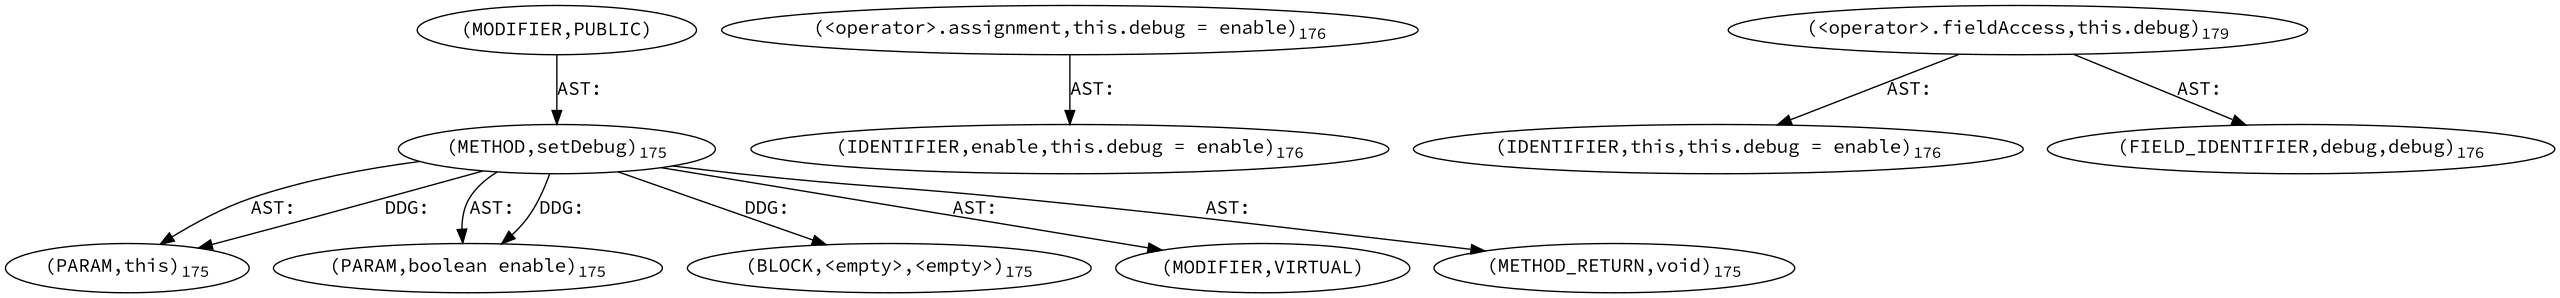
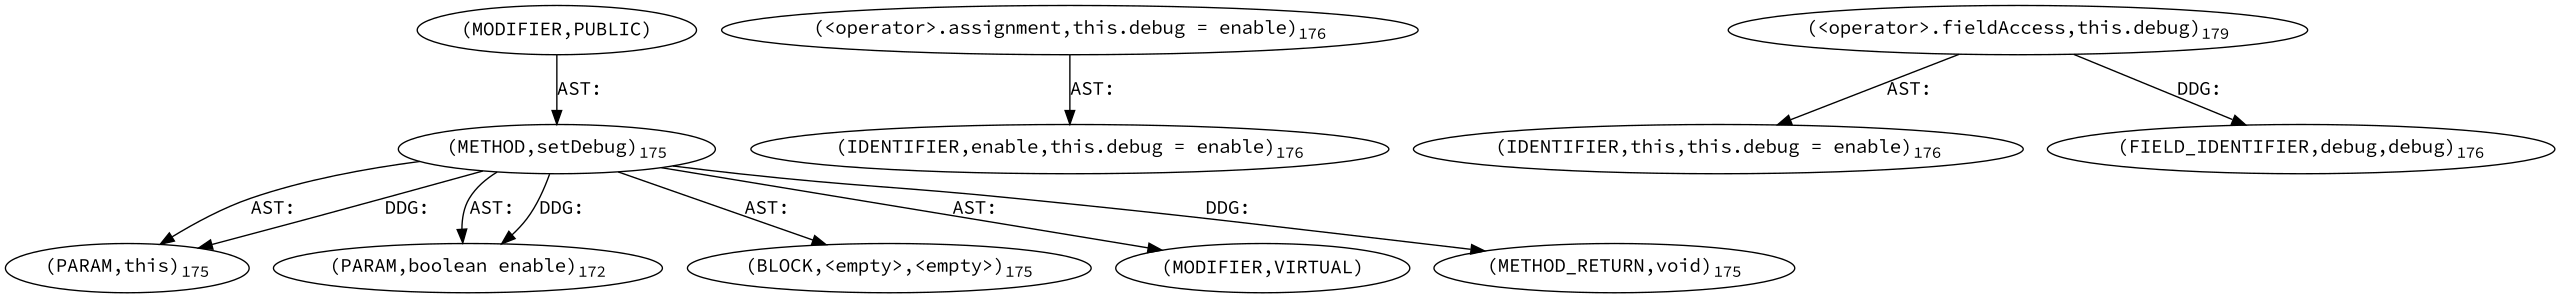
edge "(<operator>.fieldAccess,this.debug)" -> "(FIELD_IDENTIFIER,debug,debug)": label "AST: " -> "DDG: "
edge "(METHOD,setDebug)" -> "(BLOCK,<empty>,<empty>)": label "DDG: " -> "AST: "
edge "(METHOD,setDebug)" -> "(METHOD_RETURN,void)": label "AST: " -> "DDG: "
node "(PARAM,boolean enable)": text "175" -> "172"
